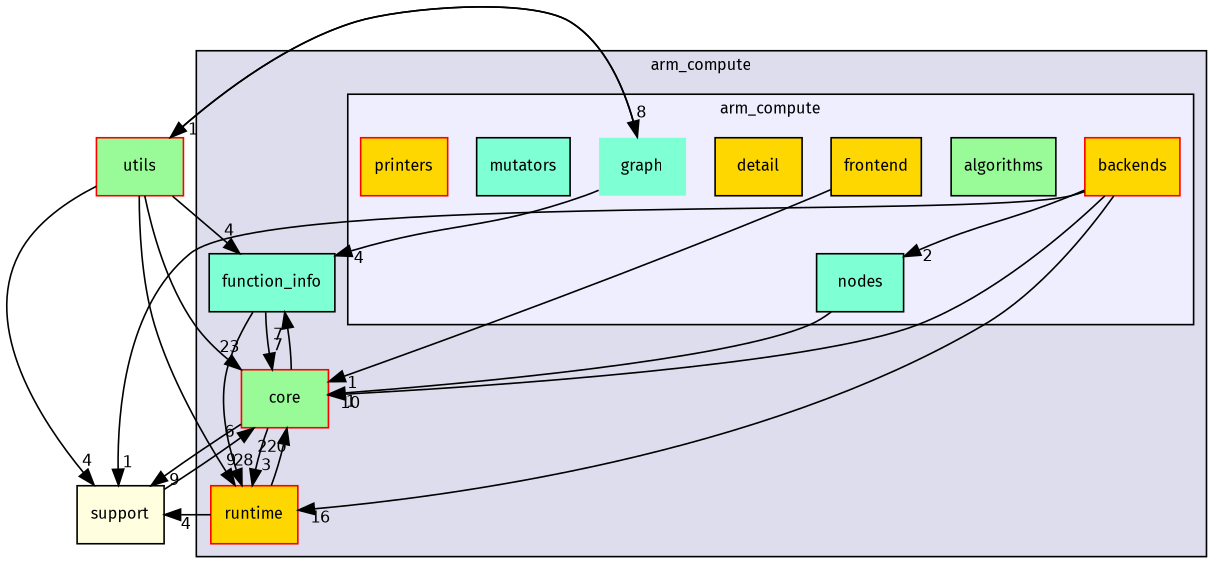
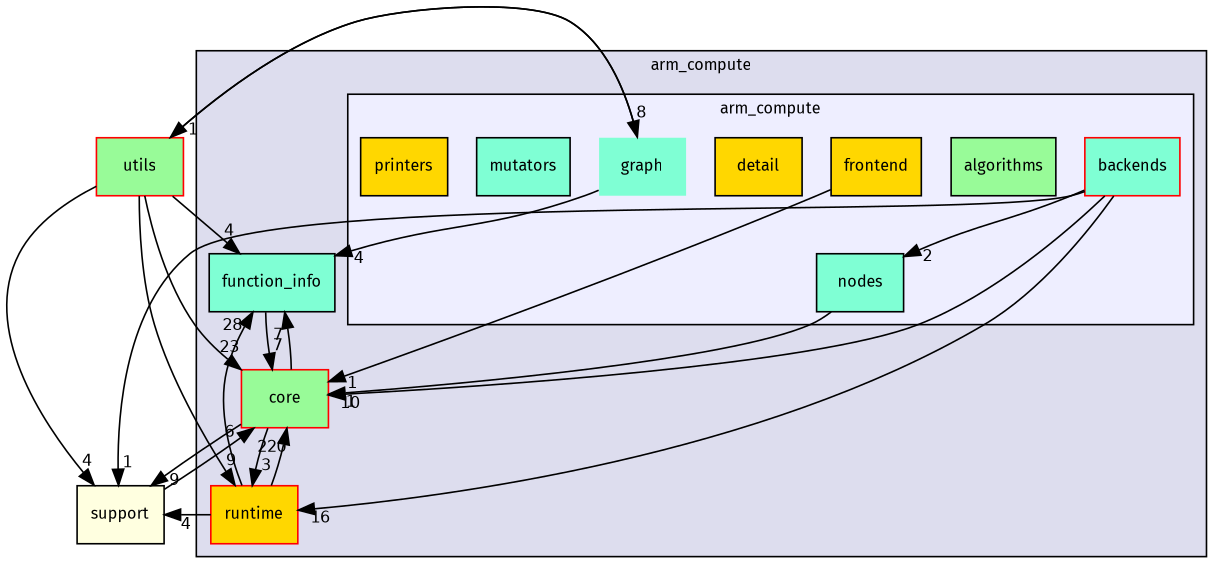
node "printers": color red -> black
node "backends": fillcolor gold -> aquamarine
edge "function_info" -> "runtime": reversed
